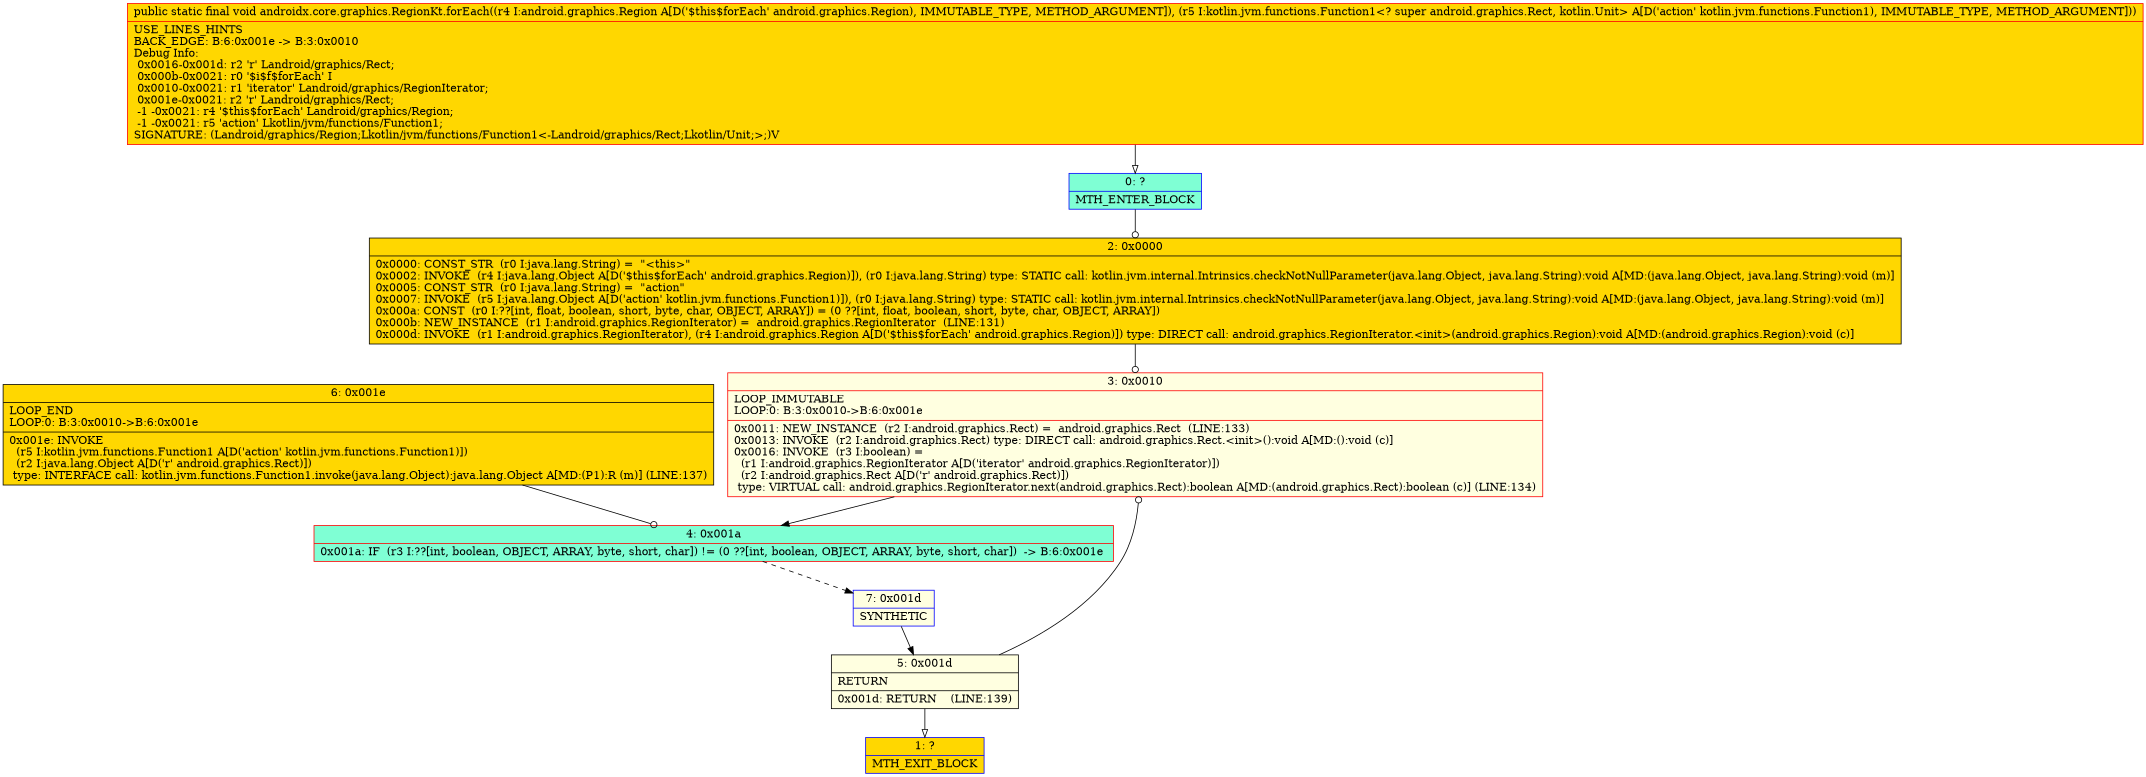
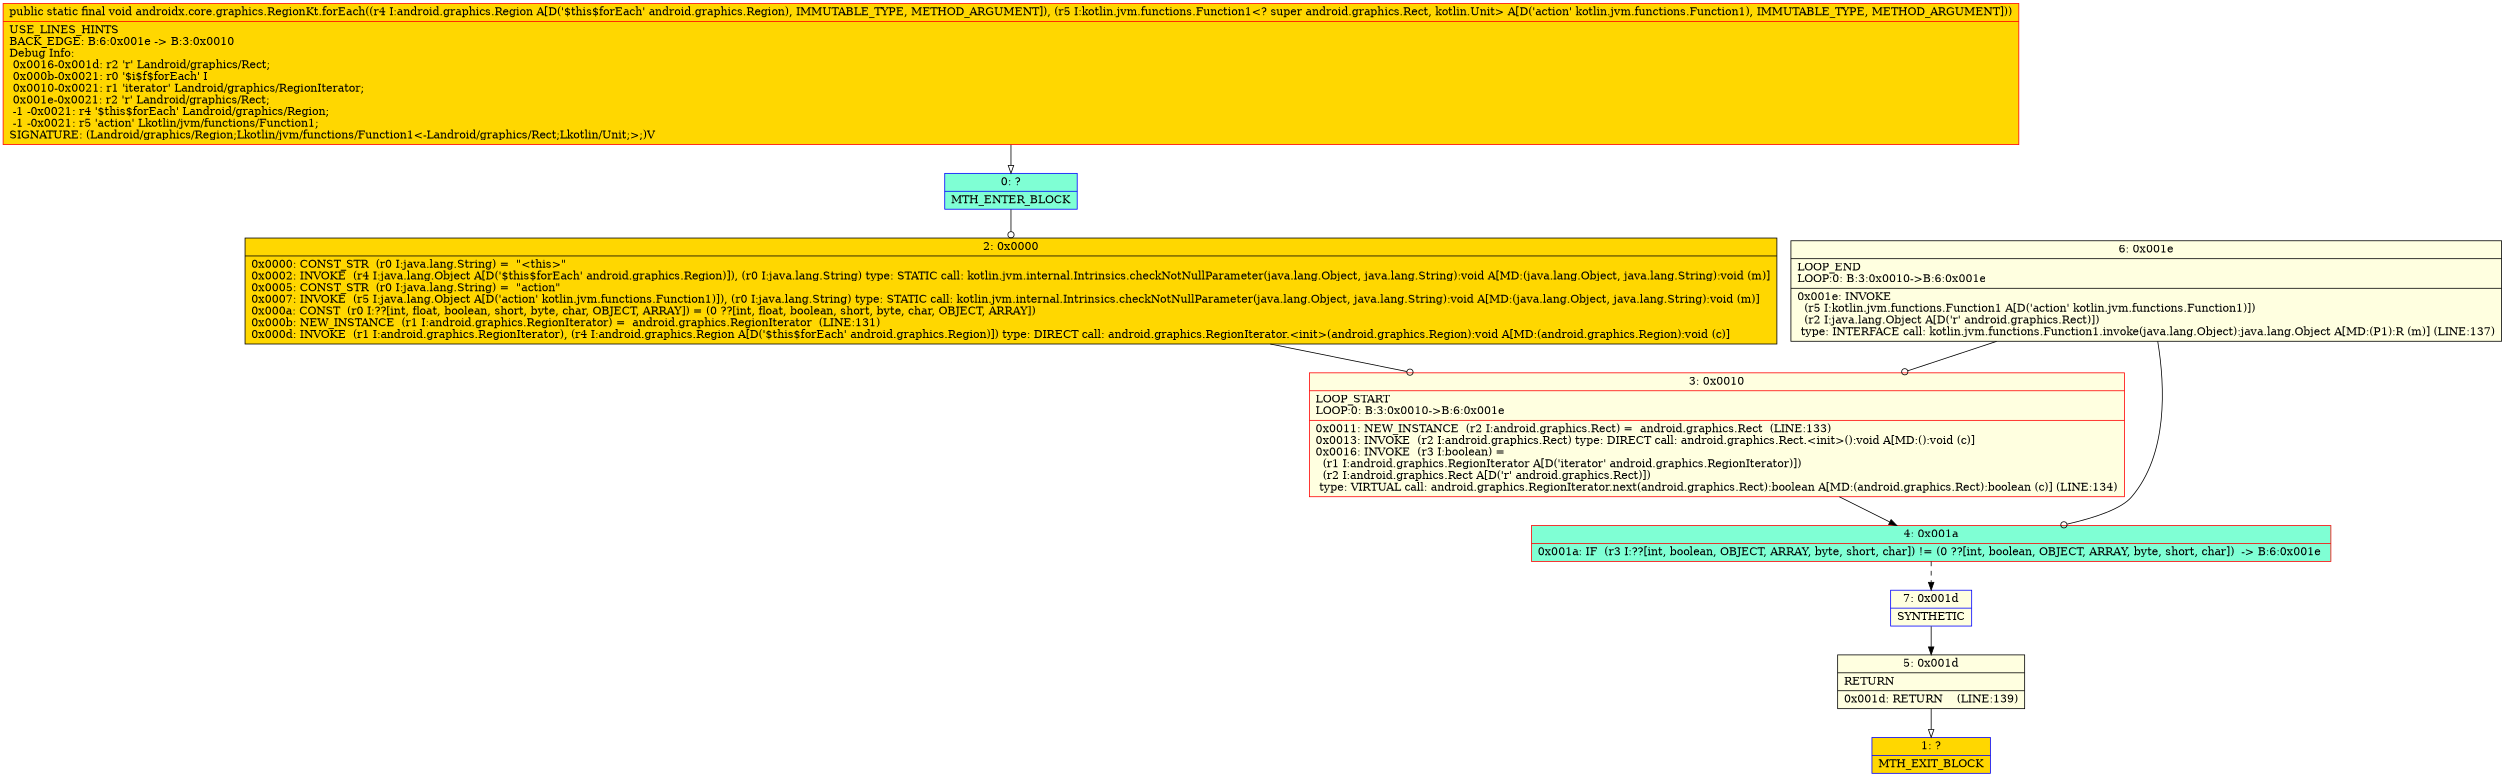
node "3: 0x0010": text "LOOP_IMMUTABLE" -> "LOOP_START"
node "6: 0x001e": fillcolor gold -> lightyellow
edge "5: 0x001d" -> "3: 0x0010": now "6: 0x001e" -> "3: 0x0010"
